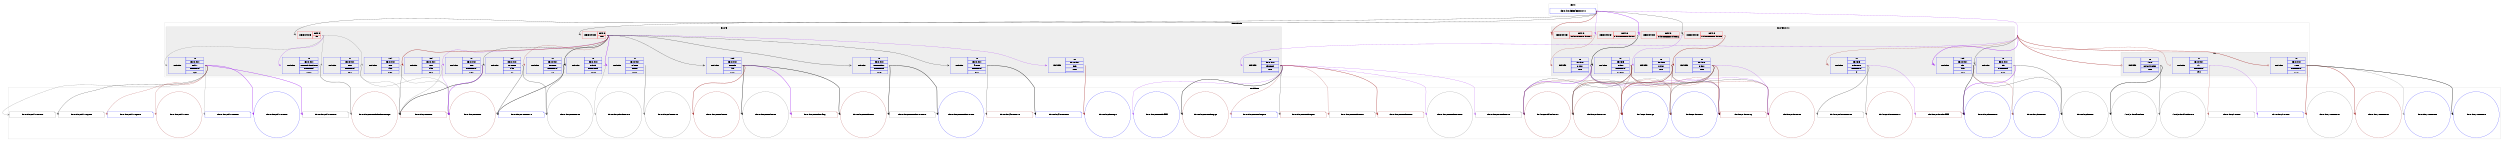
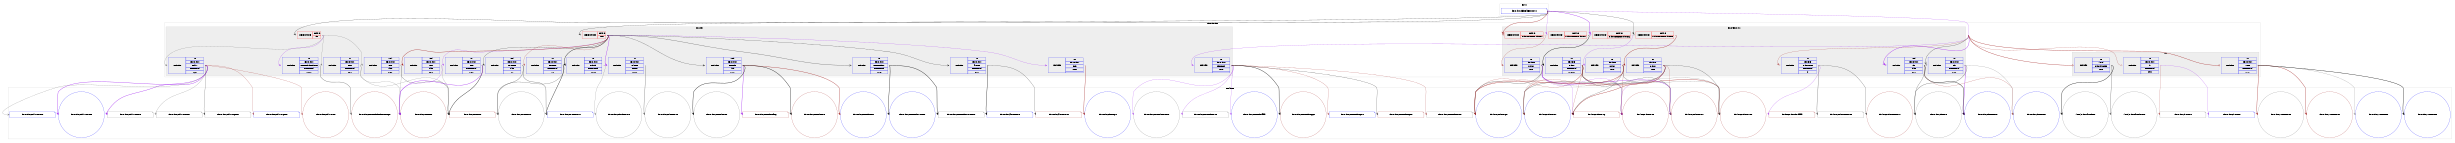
node "dev-python/testtools-2.2.0": color brown -> blue
node "dev-python/setuptools-35.0.1": removed
node "dev-lang/conditional-2.7.14": label "dev-lang/conditional-2.7.14" -> "dev-lang/python-2.7.14"
